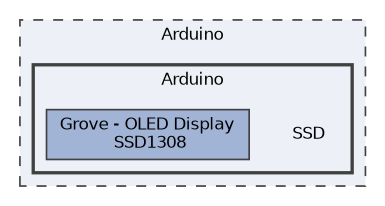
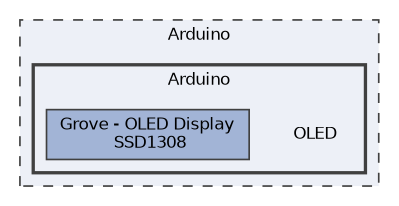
node "SSD": label "SSD" -> "OLED"
